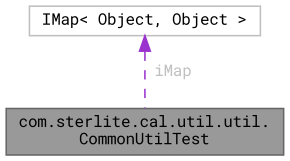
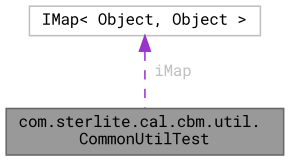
node "com.sterlite.cal.util.util. CommonUtilTest": label "com.sterlite.cal.util.util. CommonUtilTest" -> "com.sterlite.cal.cbm.util. CommonUtilTest"
